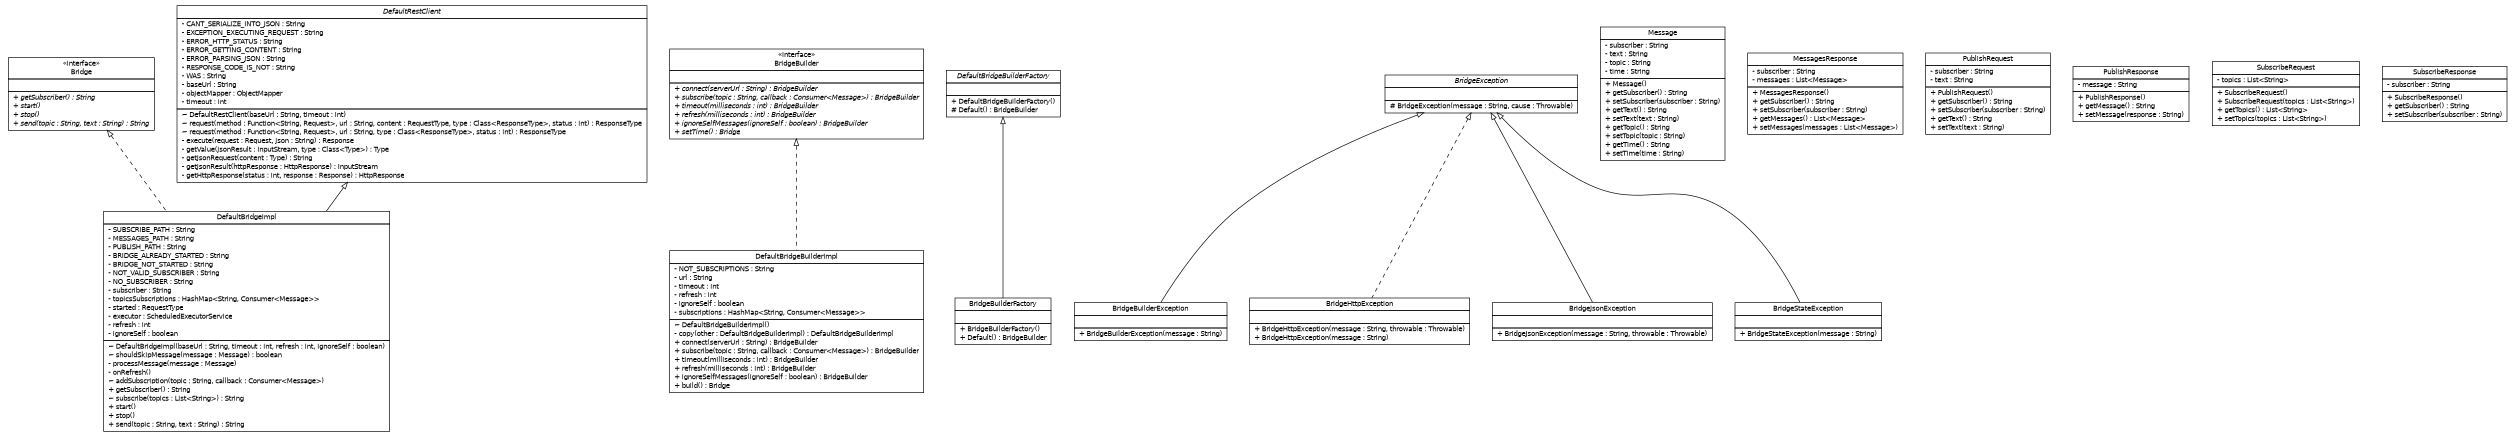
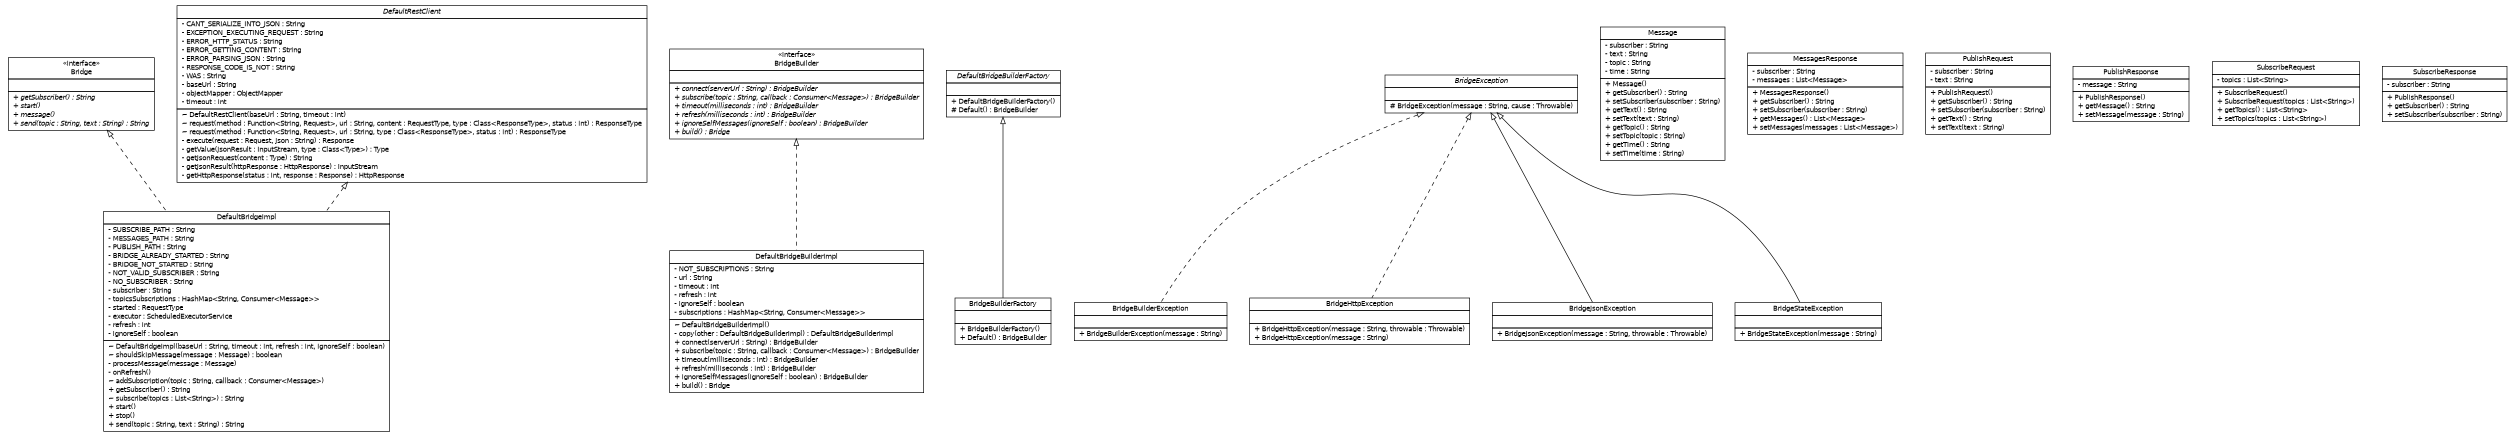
node "SubscribeResponse": text "+ SubscribeResponse()" -> "+ PublishResponse()"
node "Bridge": text "+ stop()" -> "+ message()"
node "PublishResponse": text "+ setMessage(response : String)" -> "+ setMessage(message : String)"
node "BridgeBuilder": text "+ setTime() : Bridge" -> "+ build() : Bridge"
edge "BridgeBuilderException" -> "BridgeException": style solid -> dashed
edge "DefaultBridgeImpl" -> "DefaultRestClient": style solid -> dashed
